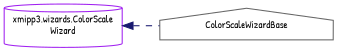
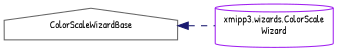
edge "ColorScaleWizardBase" -> "xmipp3.wizards.ColorScale Wizard": reversed
